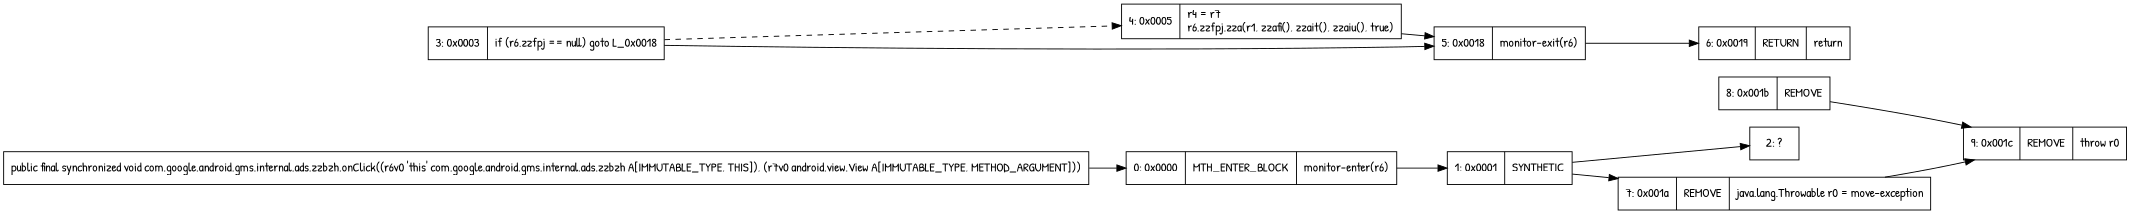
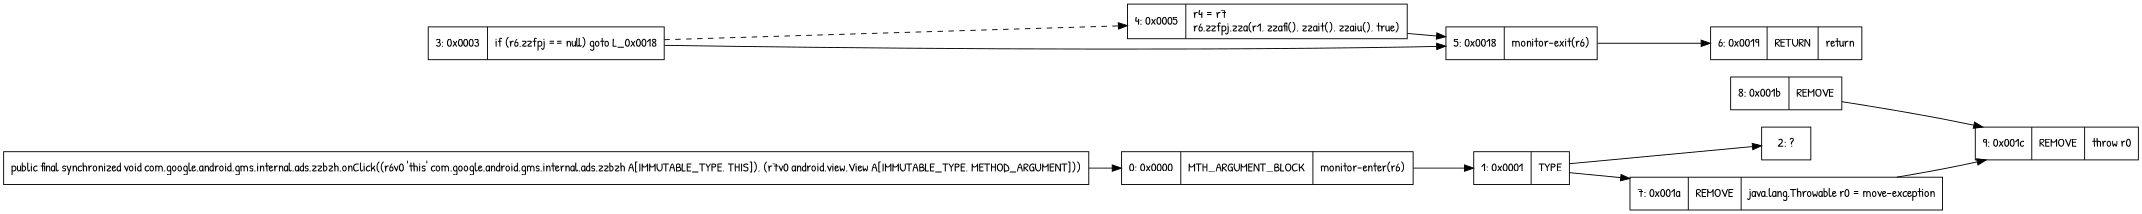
node "0: 0x0000": text "MTH_ENTER_BLOCK" -> "MTH_ARGUMENT_BLOCK"
node "1: 0x0001": text "SYNTHETIC" -> "TYPE"
